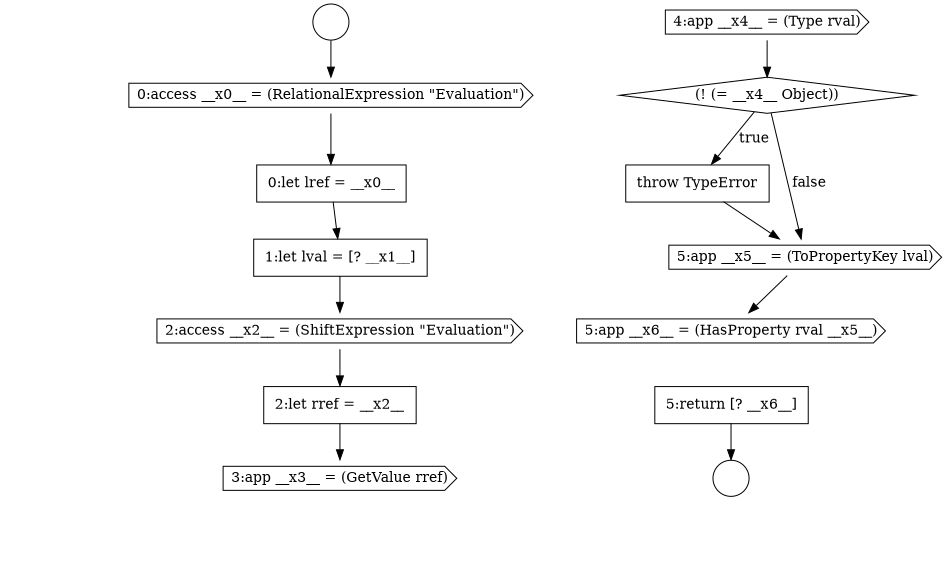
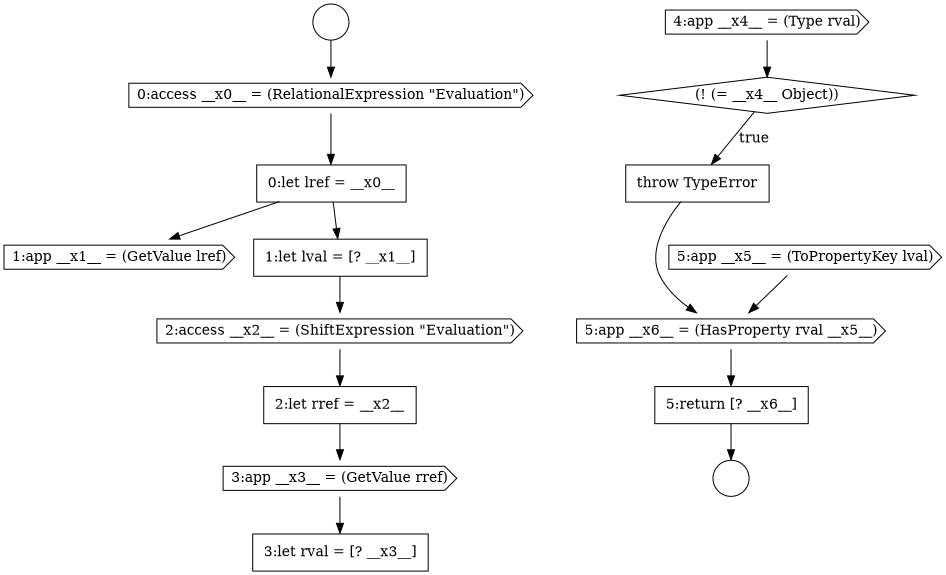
edge "(! (= __x4__ Object))" -> "5:app __x5__ = (ToPropertyKey lval)": removed, label "false"
edge "throw TypeError" -> "5:app __x5__ = (ToPropertyKey lval)": now "throw TypeError" -> "5:app __x6__ = (HasProperty rval __x5__)"
node "1:app __x1__ = (GetValue lref)": added
edge "5:app __x6__ = (HasProperty rval __x5__)" -> "5:return [? __x6__]": added
node "3:let rval = [? __x3__]": added
